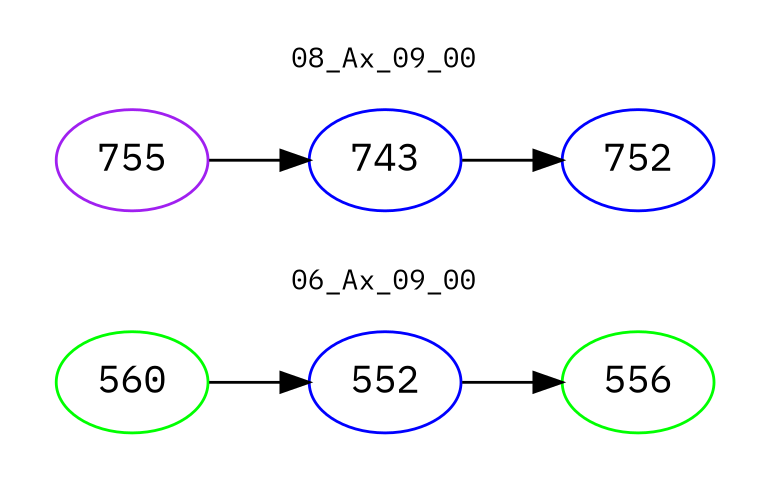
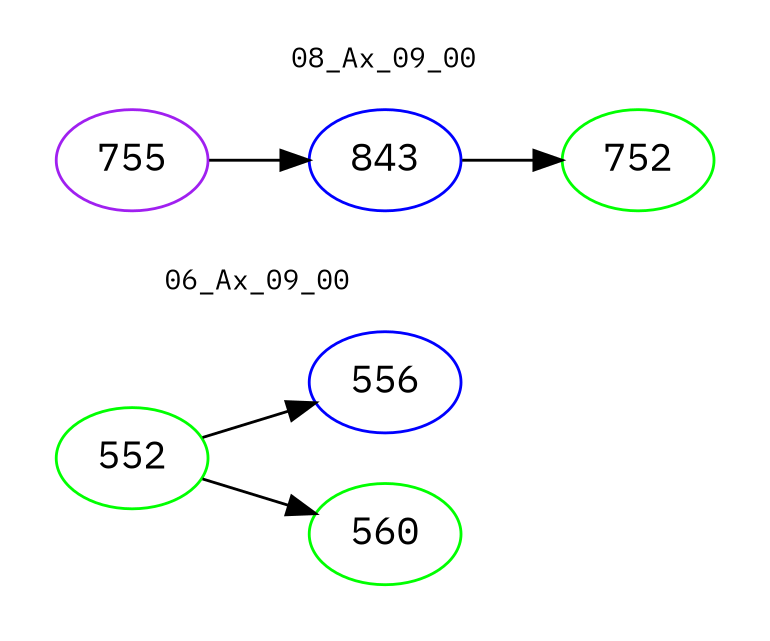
node "743": label "743" -> "843"
node "752": color blue -> green
edge "560" -> "552": reversed
node "552": color blue -> green
node "556": color green -> blue
